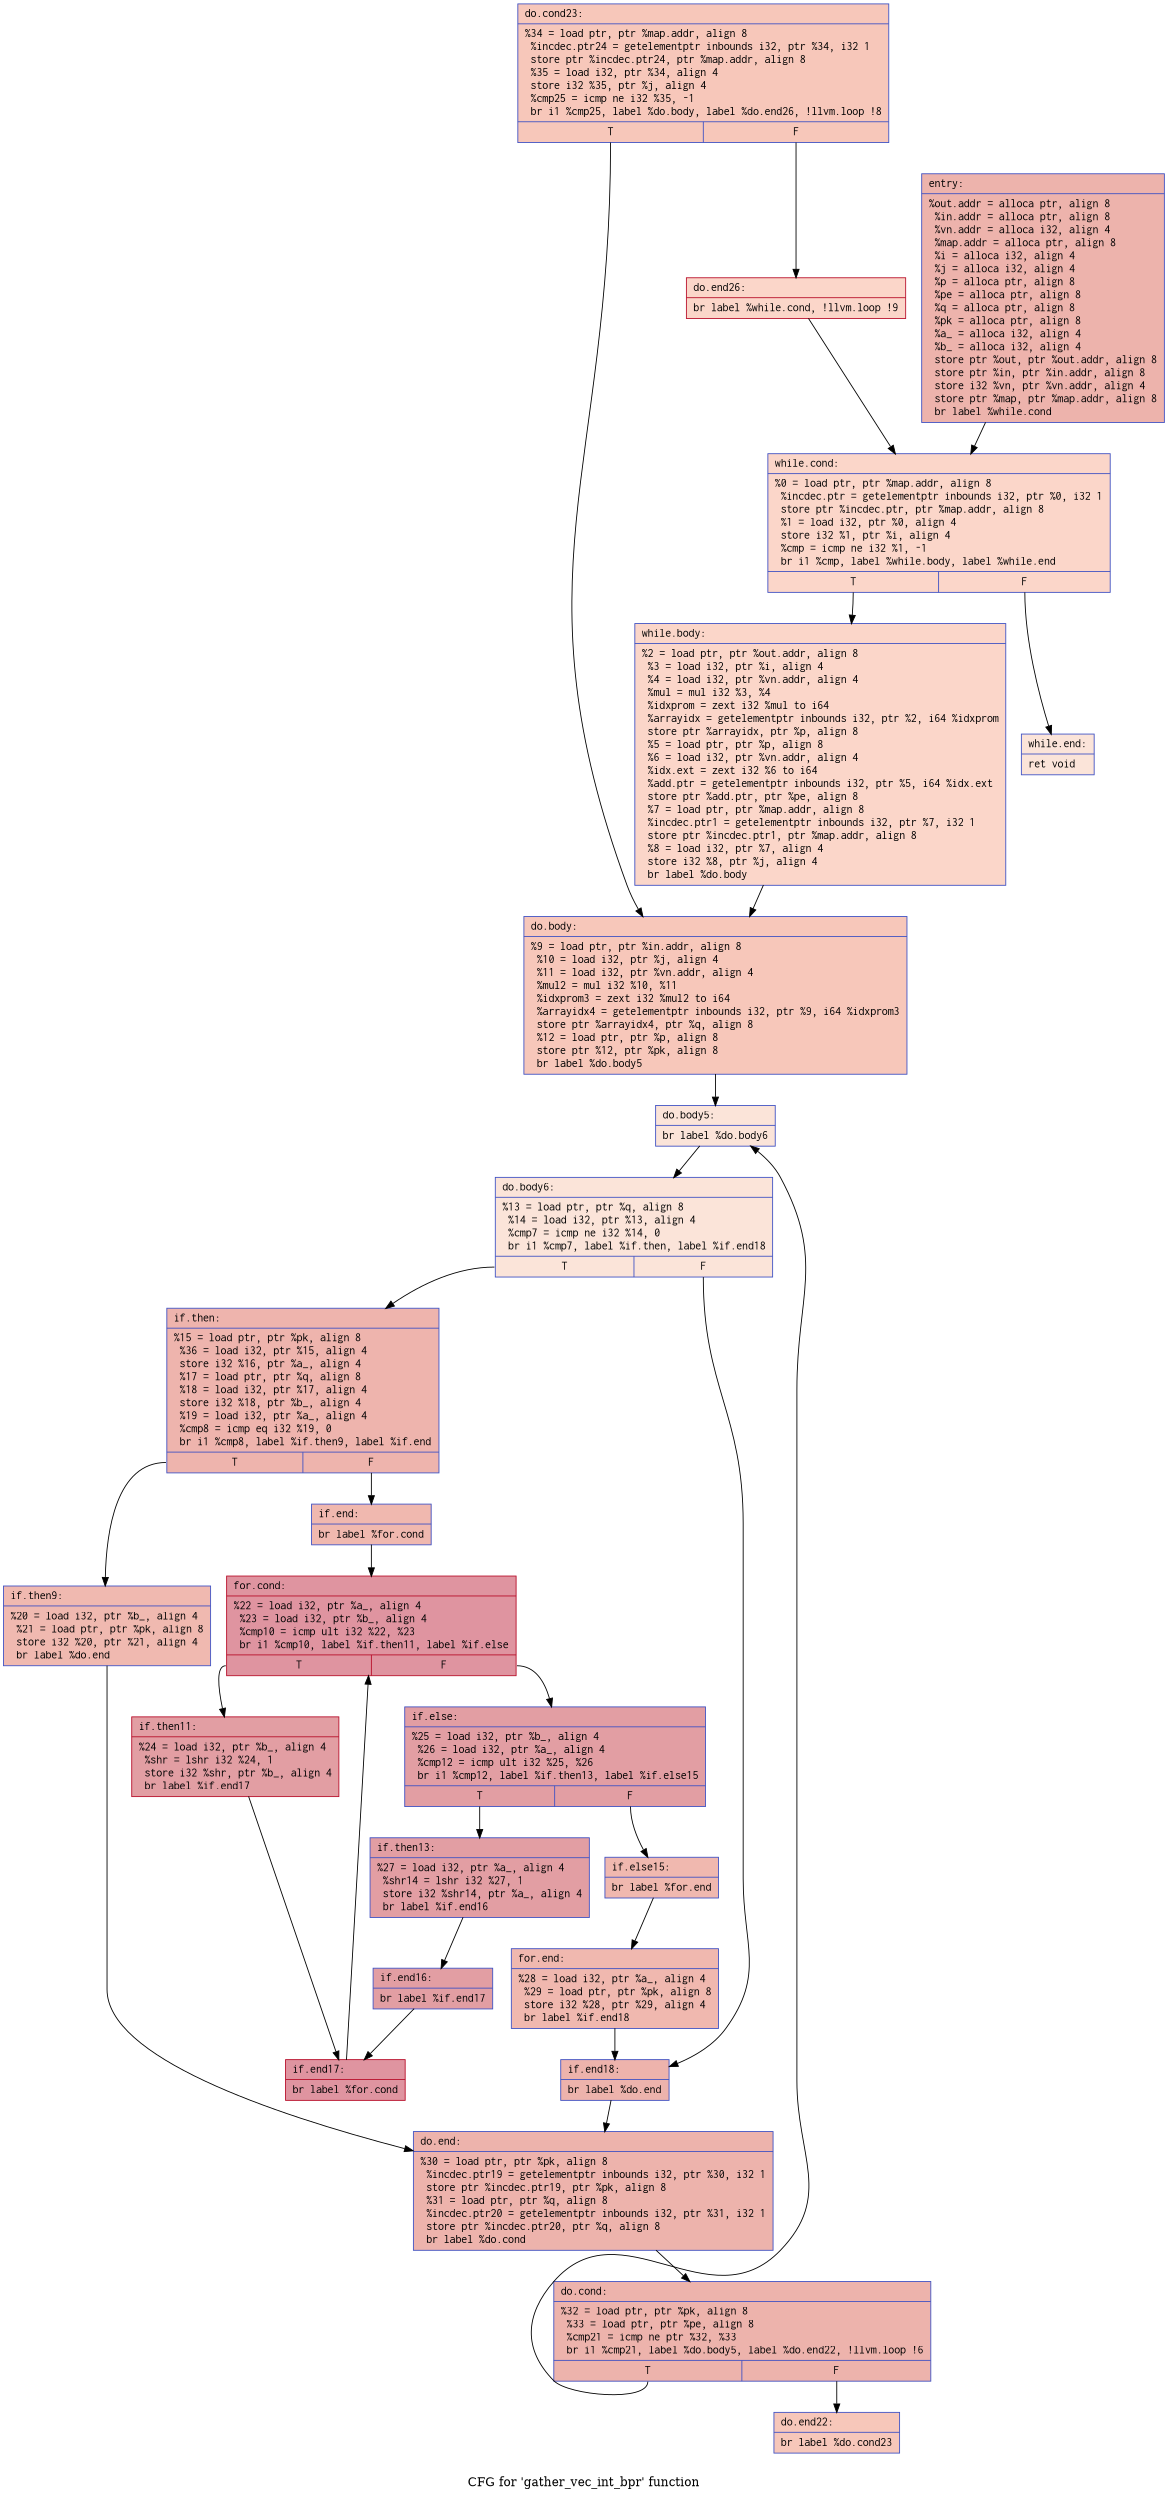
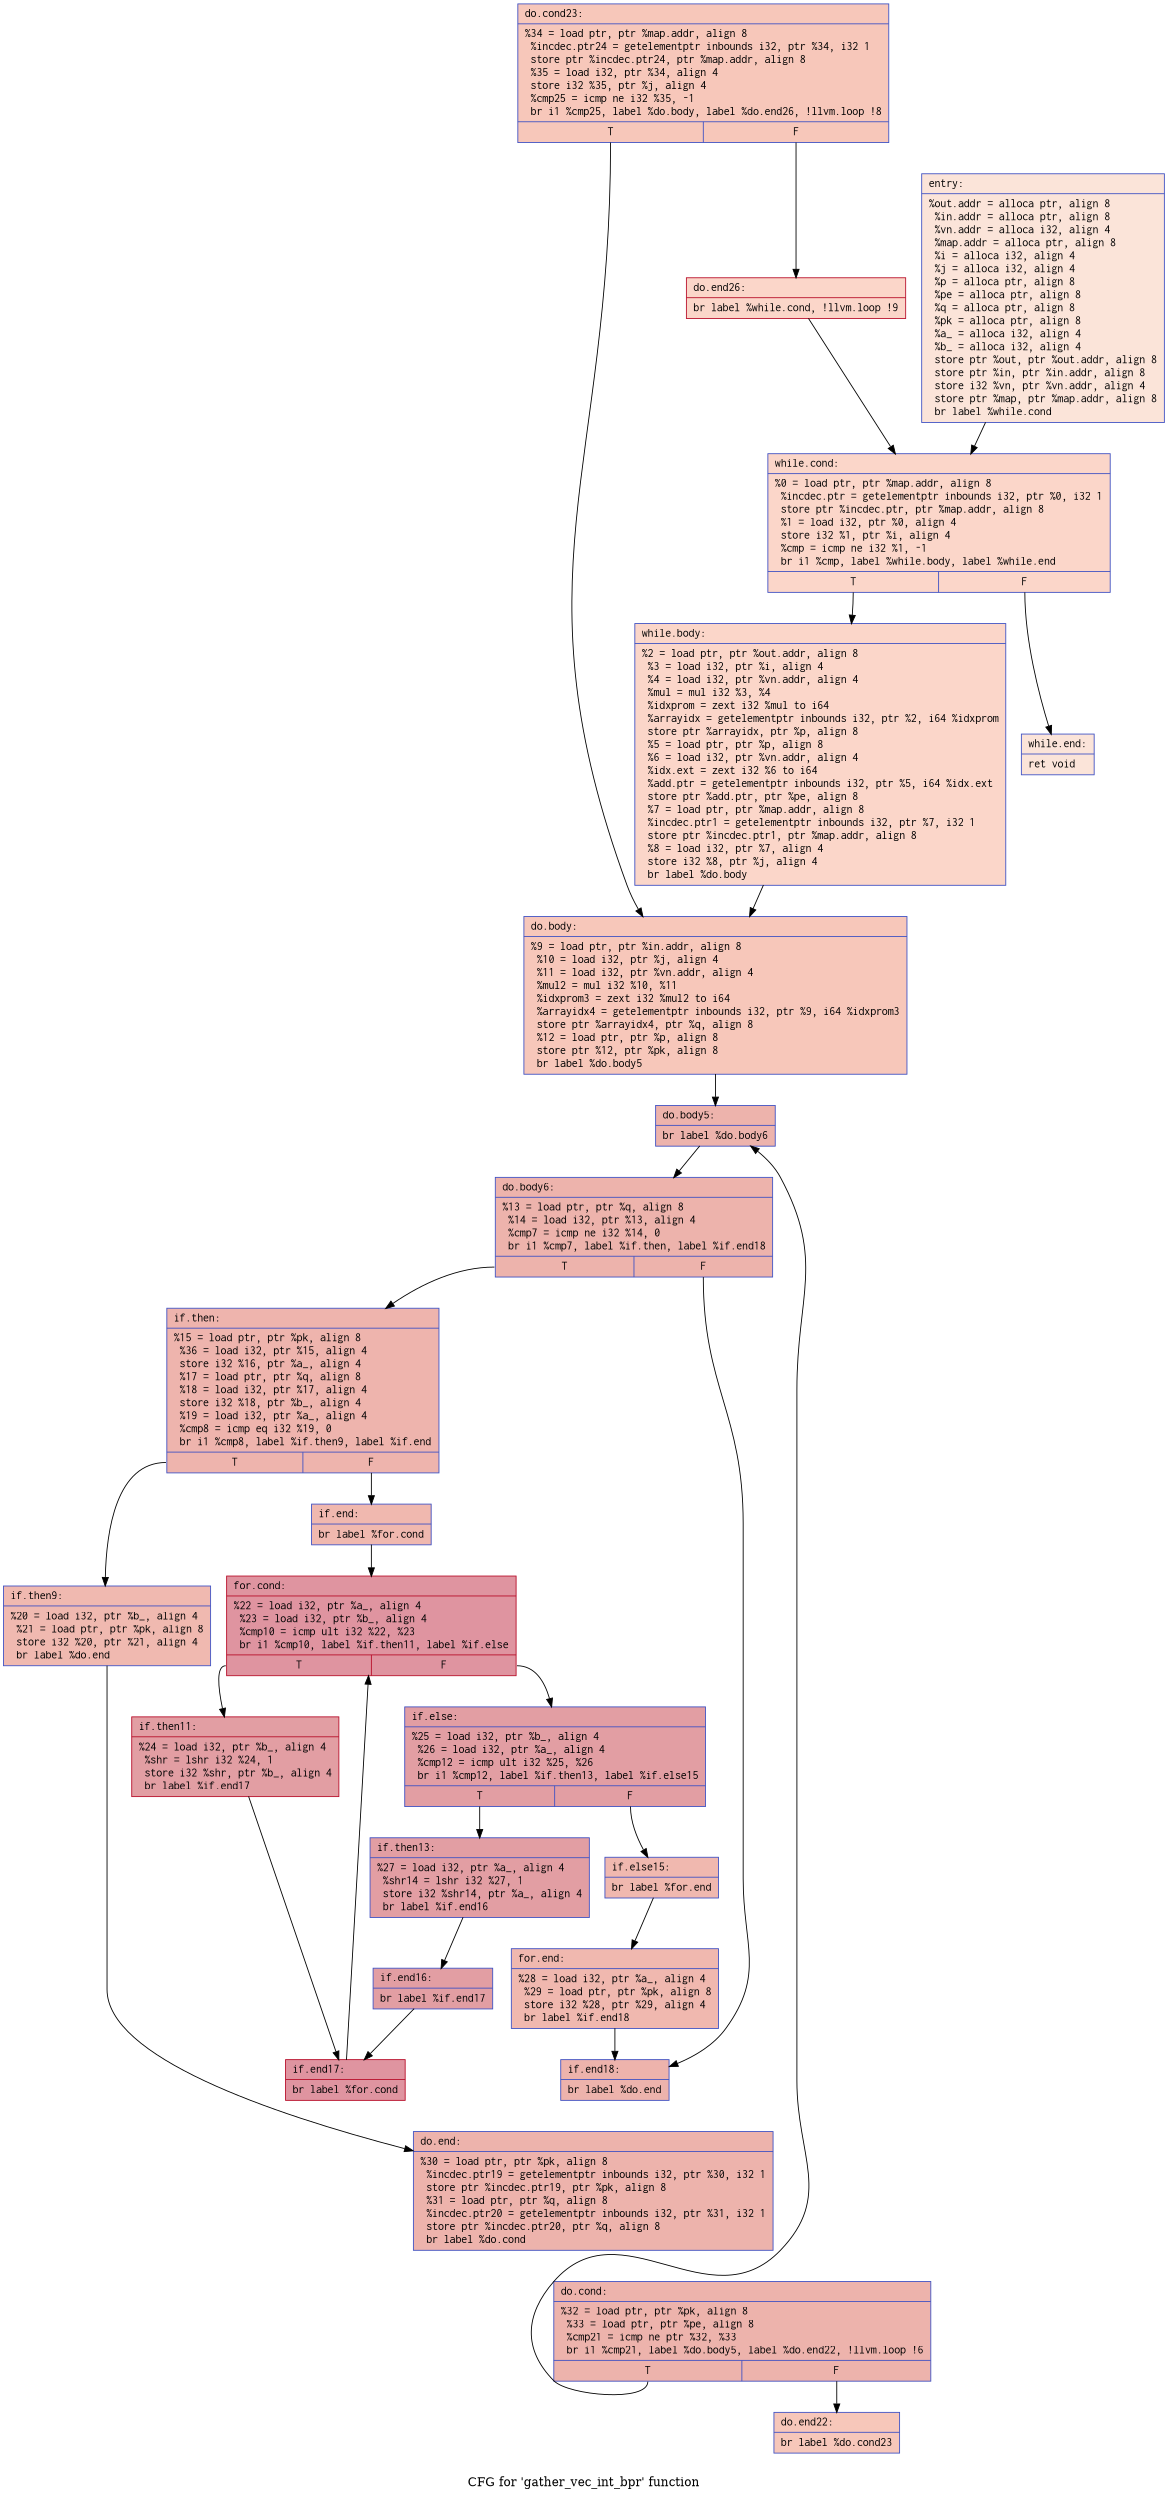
node "entry:": fillcolor #d6524470 -> #f5c1a970
node "do.body5:": fillcolor #f5c1a970 -> #d6524470
node "do.body6:": fillcolor #f5c1a970 -> #d6524470
edge "if.end18:" -> "do.end:": removed
edge "do.end:" -> "do.cond:": removed
